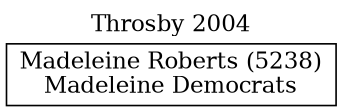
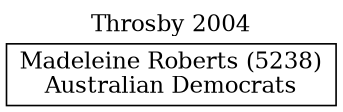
node "Madeleine Roberts (5238) Madeleine Democrats": label "Madeleine Roberts (5238) Madeleine Democrats" -> "Madeleine Roberts (5238) Australian Democrats"
